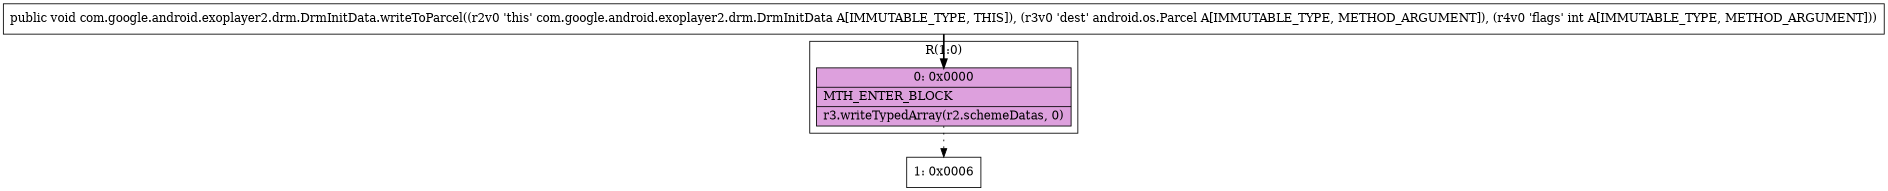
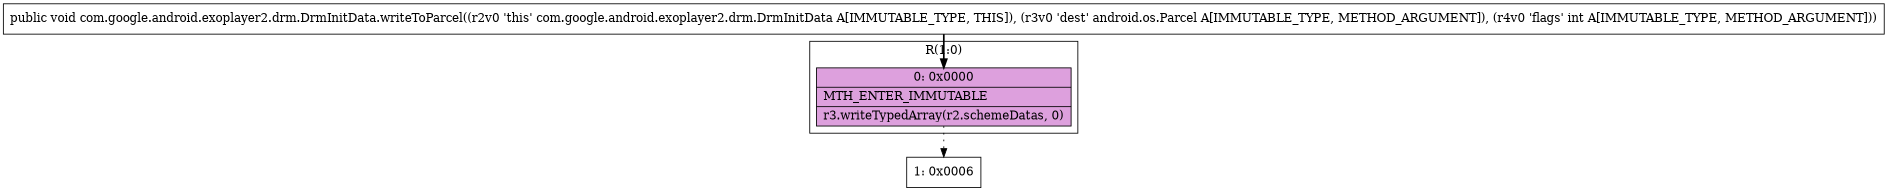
node "0: 0x0000": text "MTH_ENTER_BLOCK" -> "MTH_ENTER_IMMUTABLE"
